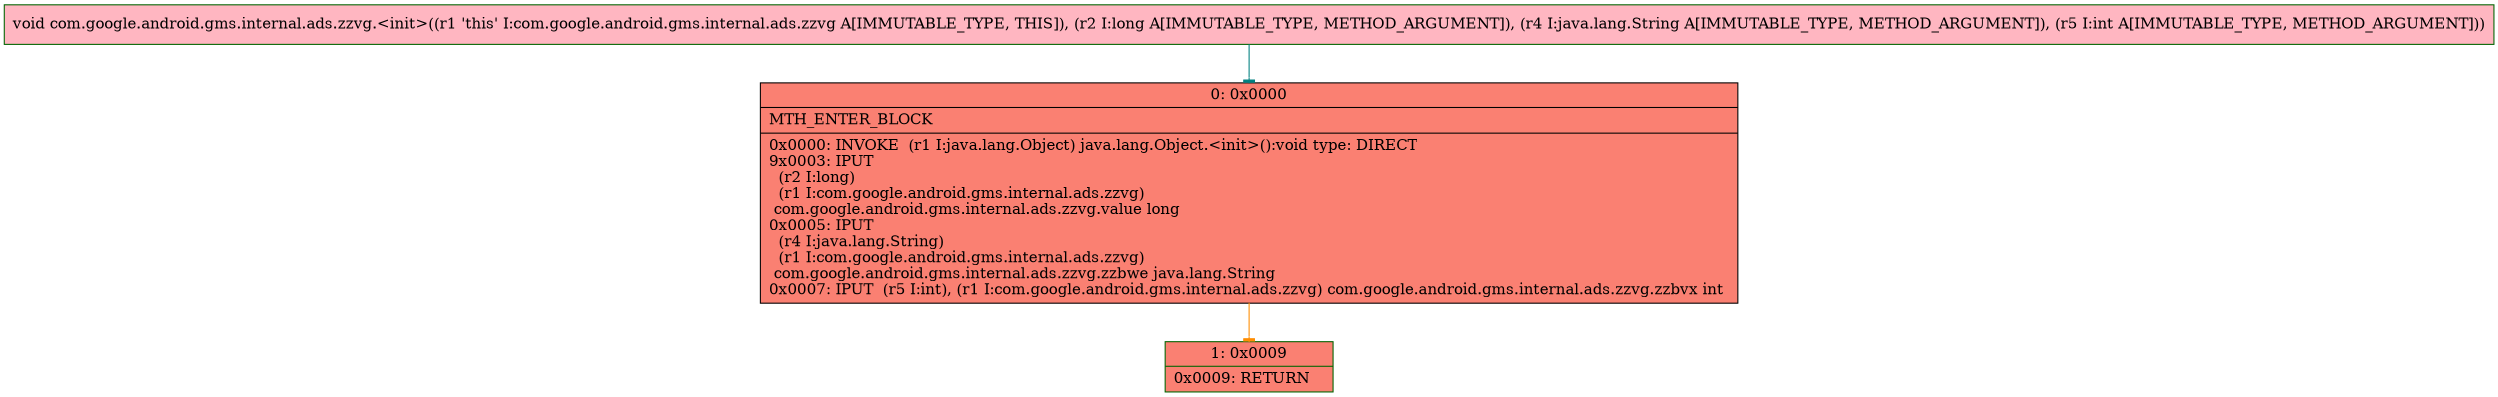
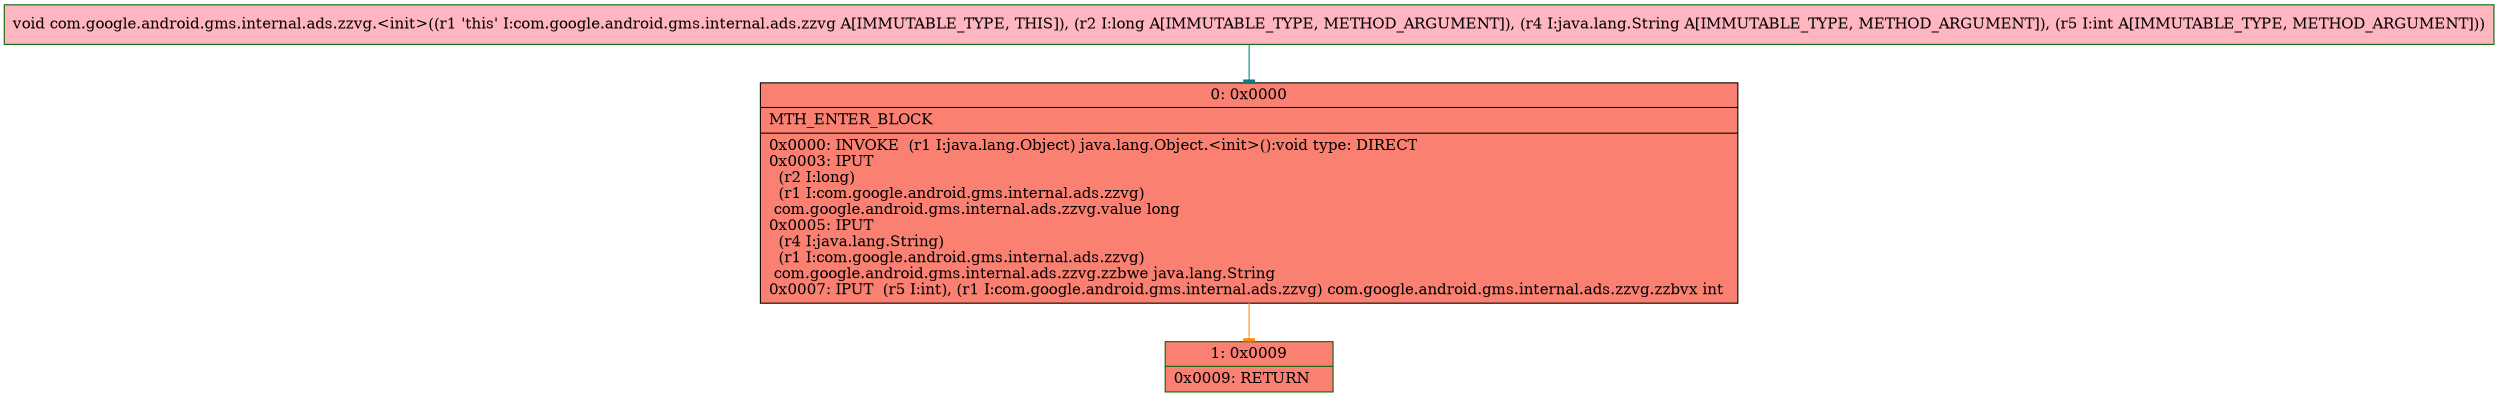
node "0: 0x0000": text "9x0003: IPUT" -> "0x0003: IPUT"
